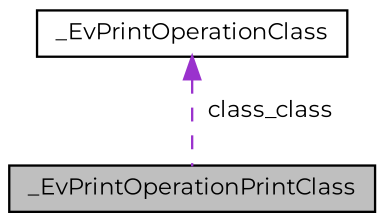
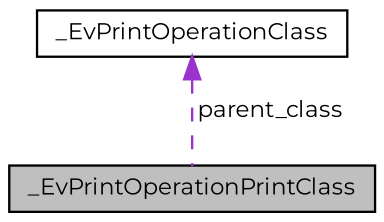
edge "_EvPrintOperationPrintClass" -> "_EvPrintOperationClass": label " class_class" -> " parent_class"
